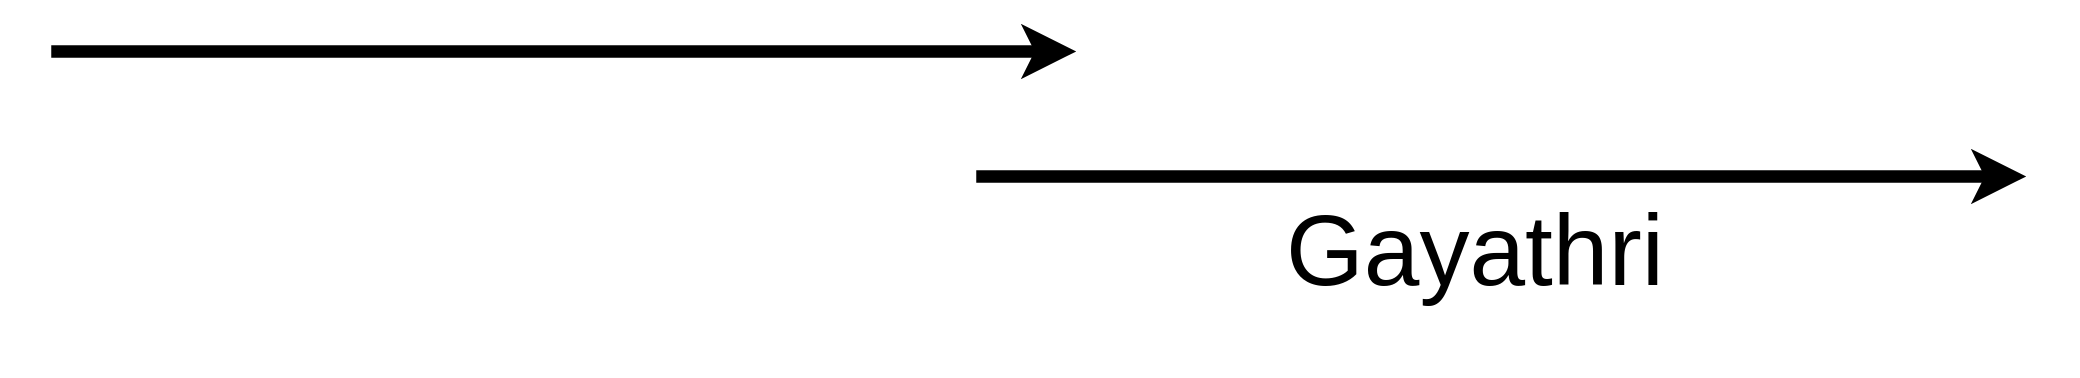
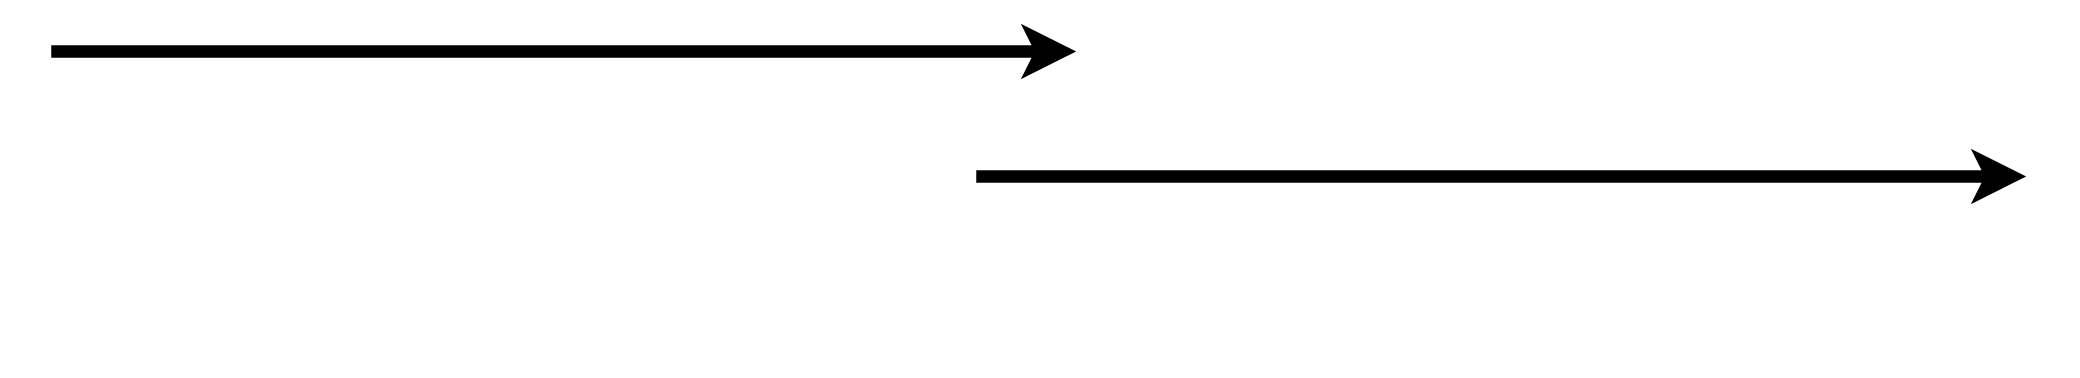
node "Gayathri": removed
